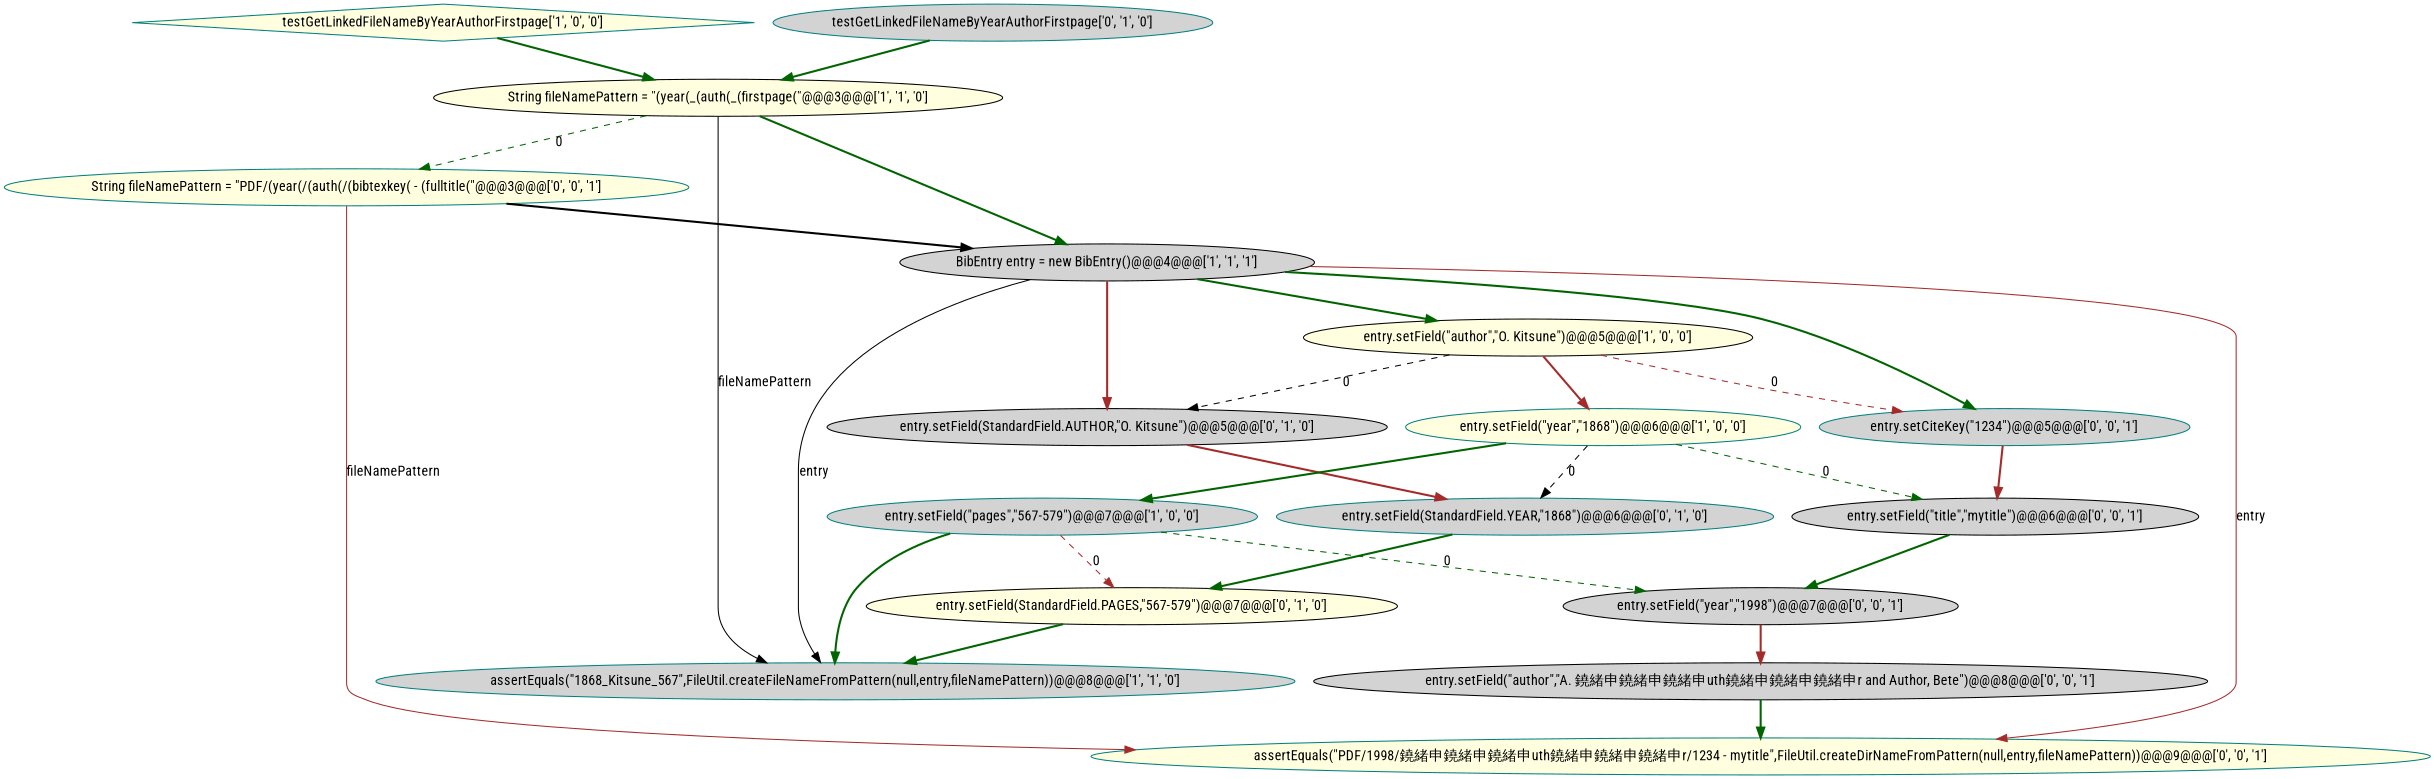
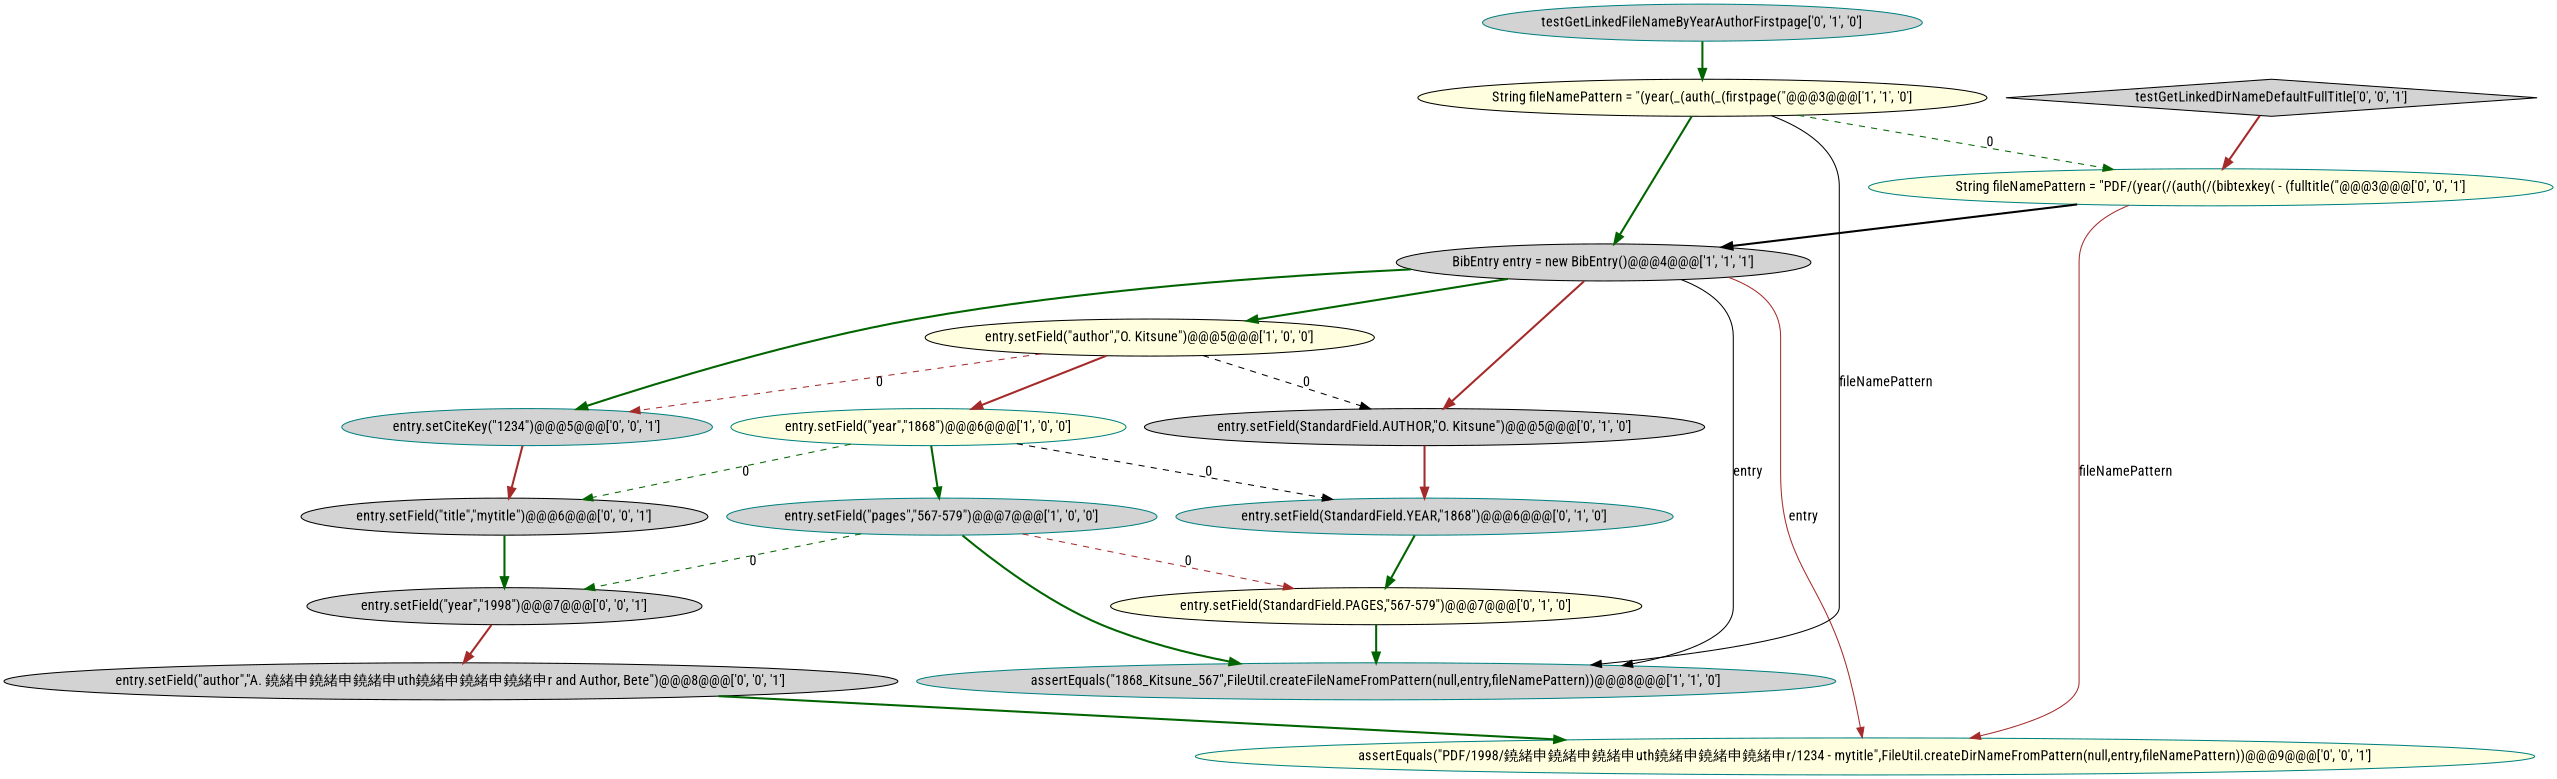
node "testGetLinkedFileNameByYearAuthorFirstpage['1', '0', '0']": removed
node "testGetLinkedDirNameDefaultFullTitle['0', '0', '1']": added
